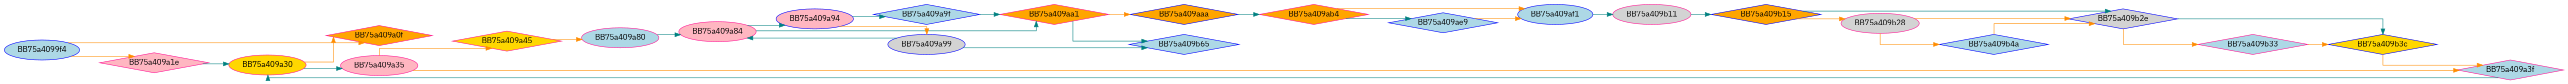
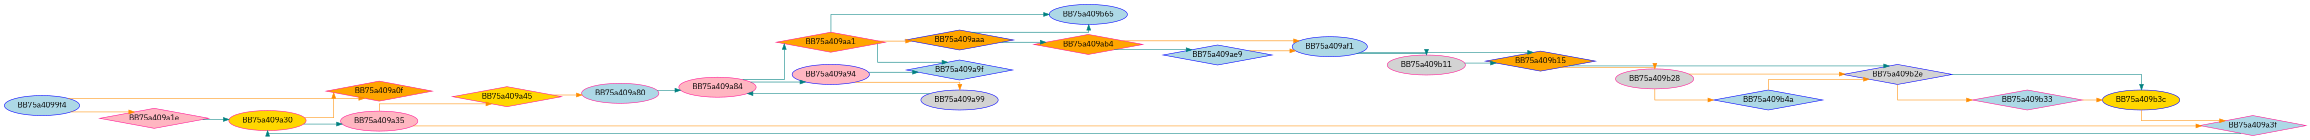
edge "BB75a409a9f" -> "BB75a409aa1": reversed
node "BB75a409b65": shape diamond -> ellipse
node "BB75a409b3c": shape diamond -> ellipse
edge "BB75a409a99" -> "BB75a409b65": now "BB75a409aaa" -> "BB75a409b65"
edge "BB75a409af1" -> "BB75a409b15": added
